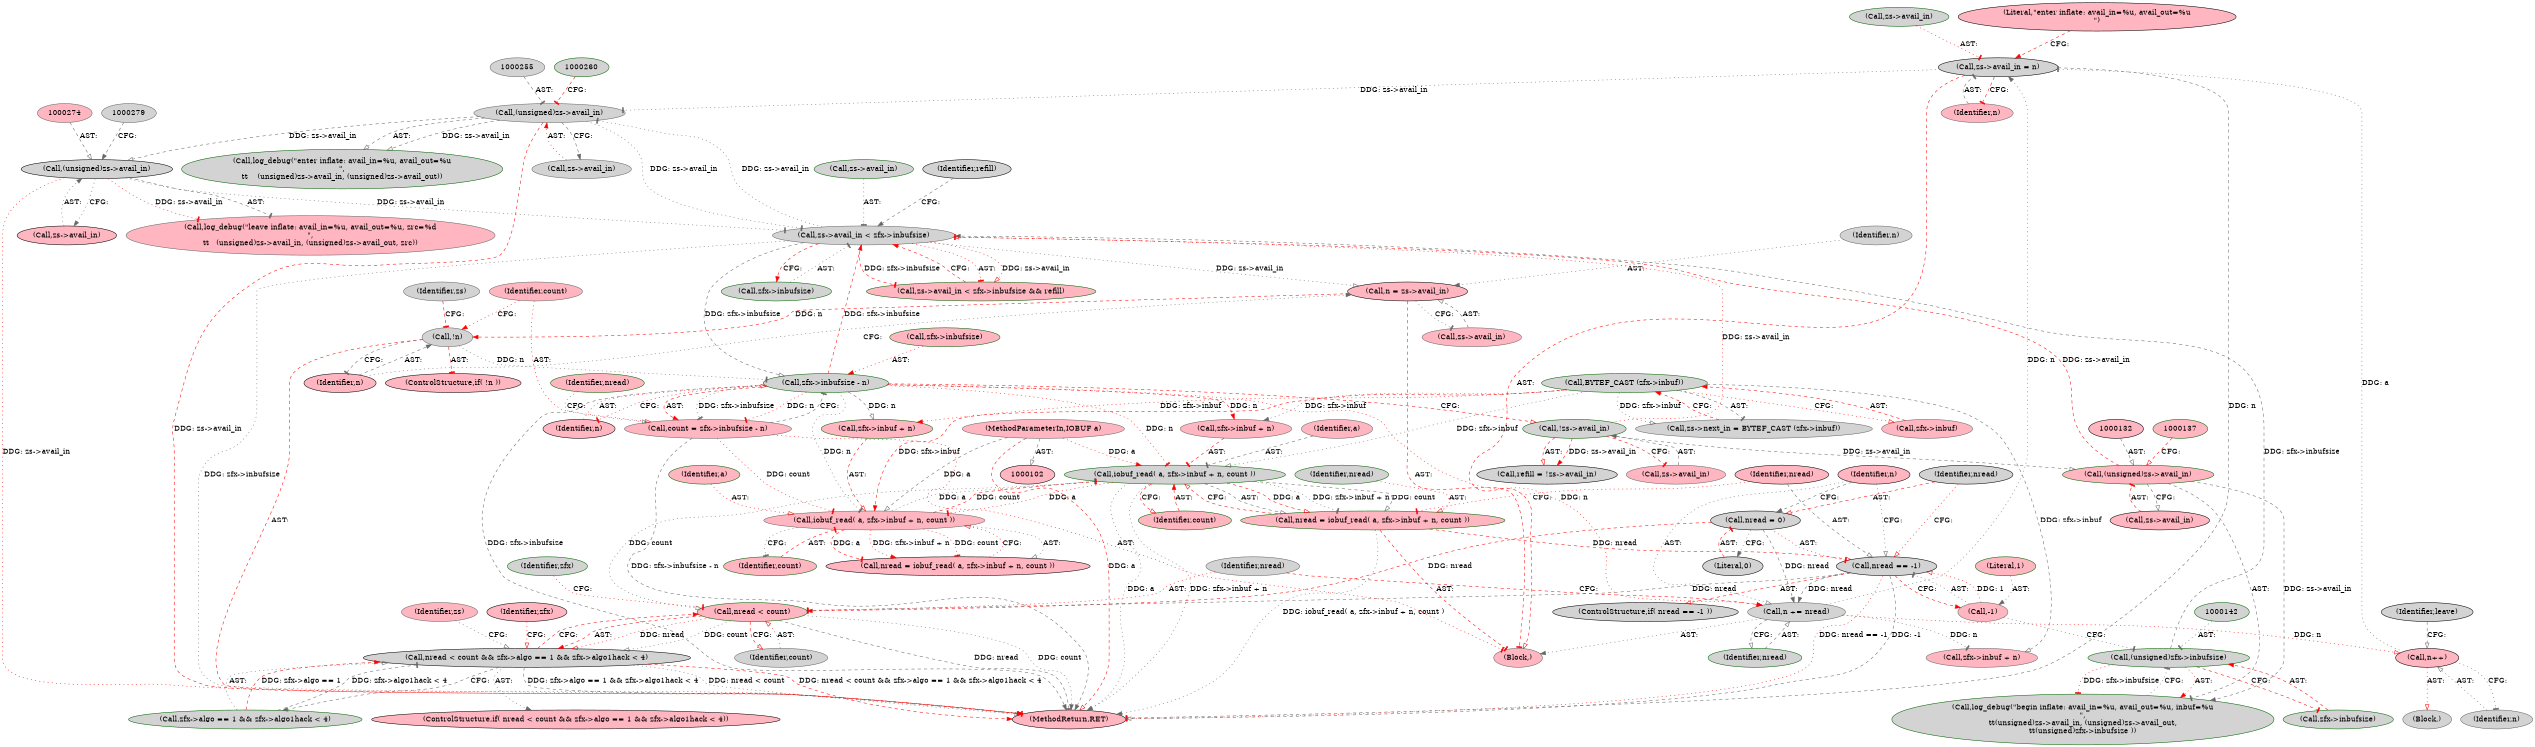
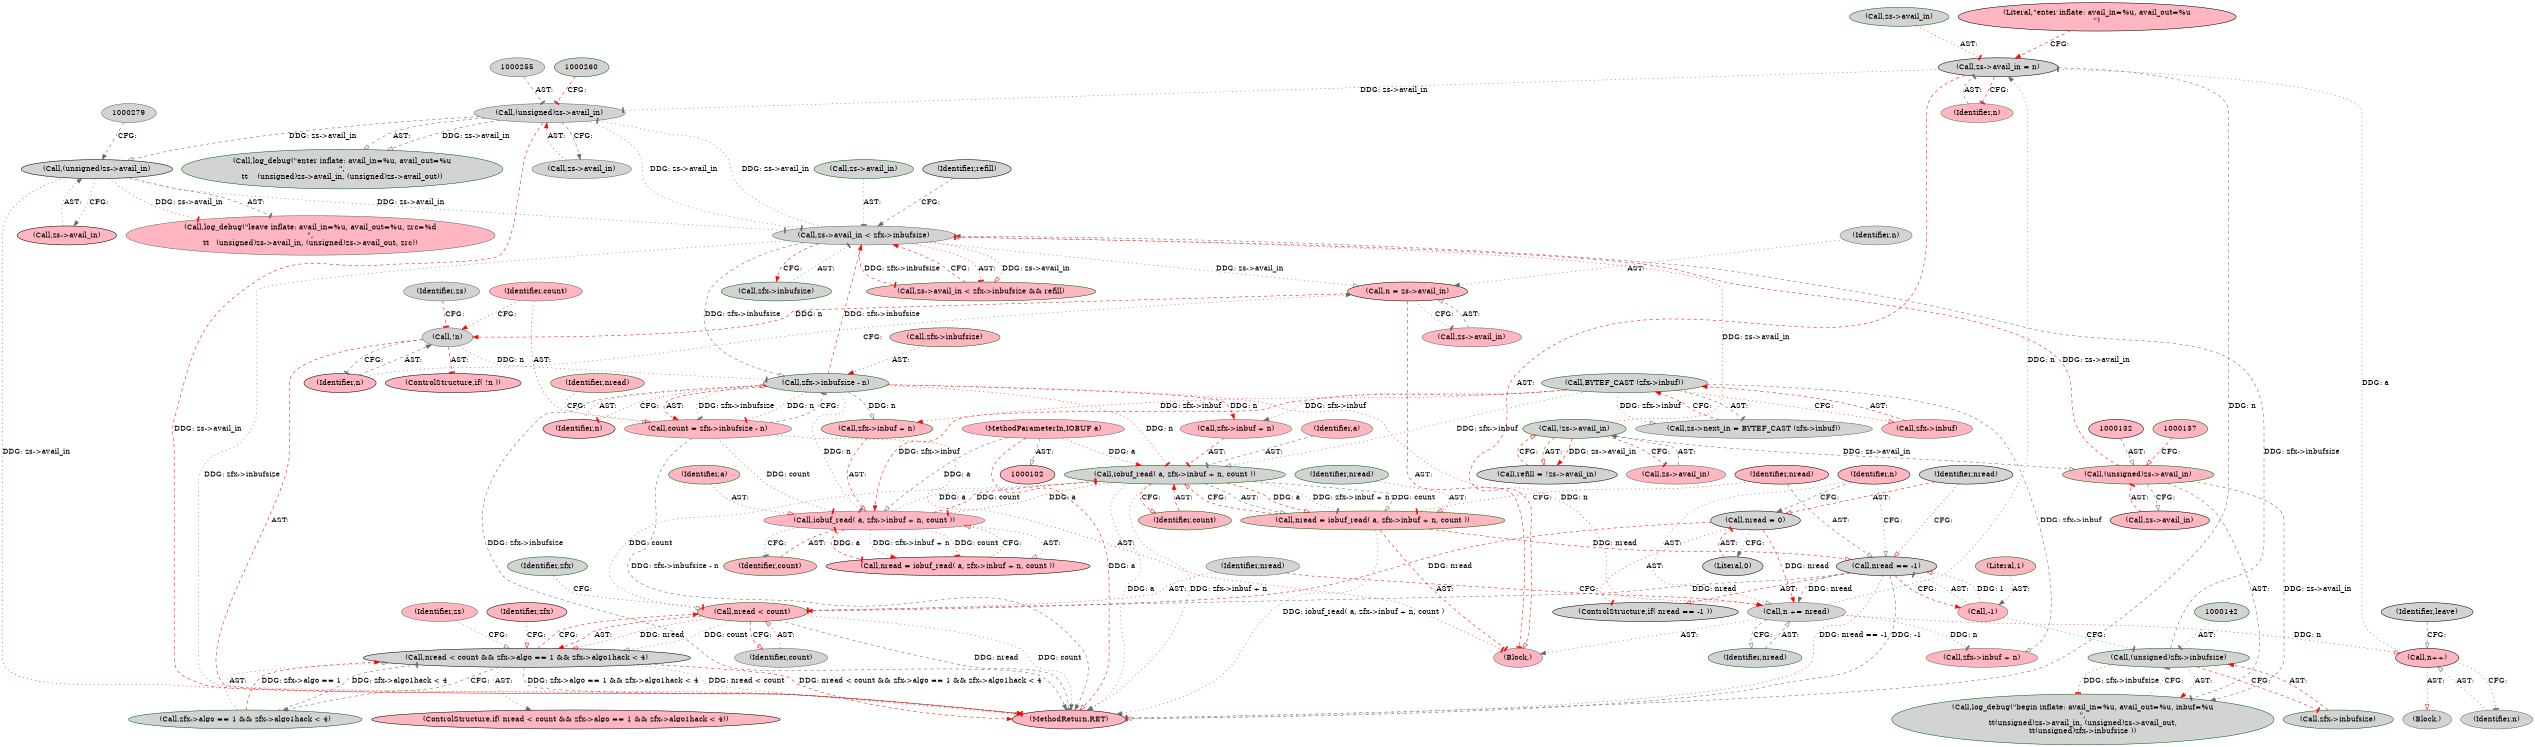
node "1000274": removed
edge "(Call,zfx->inbufsize - n)" -> "(Call,!zs->avail_in)": now "(Call,refill = !zs->avail_in)" -> "(Call,!zs->avail_in)"
edge "(Call,nread = 0)" -> "(Call,nread == -1)": now "(Call,nread = 0)" -> "(ControlStructure,if( nread == -1 ))"
edge "(Call,nread = 0)" -> "(Call,n += nread)": color gray40 -> red
